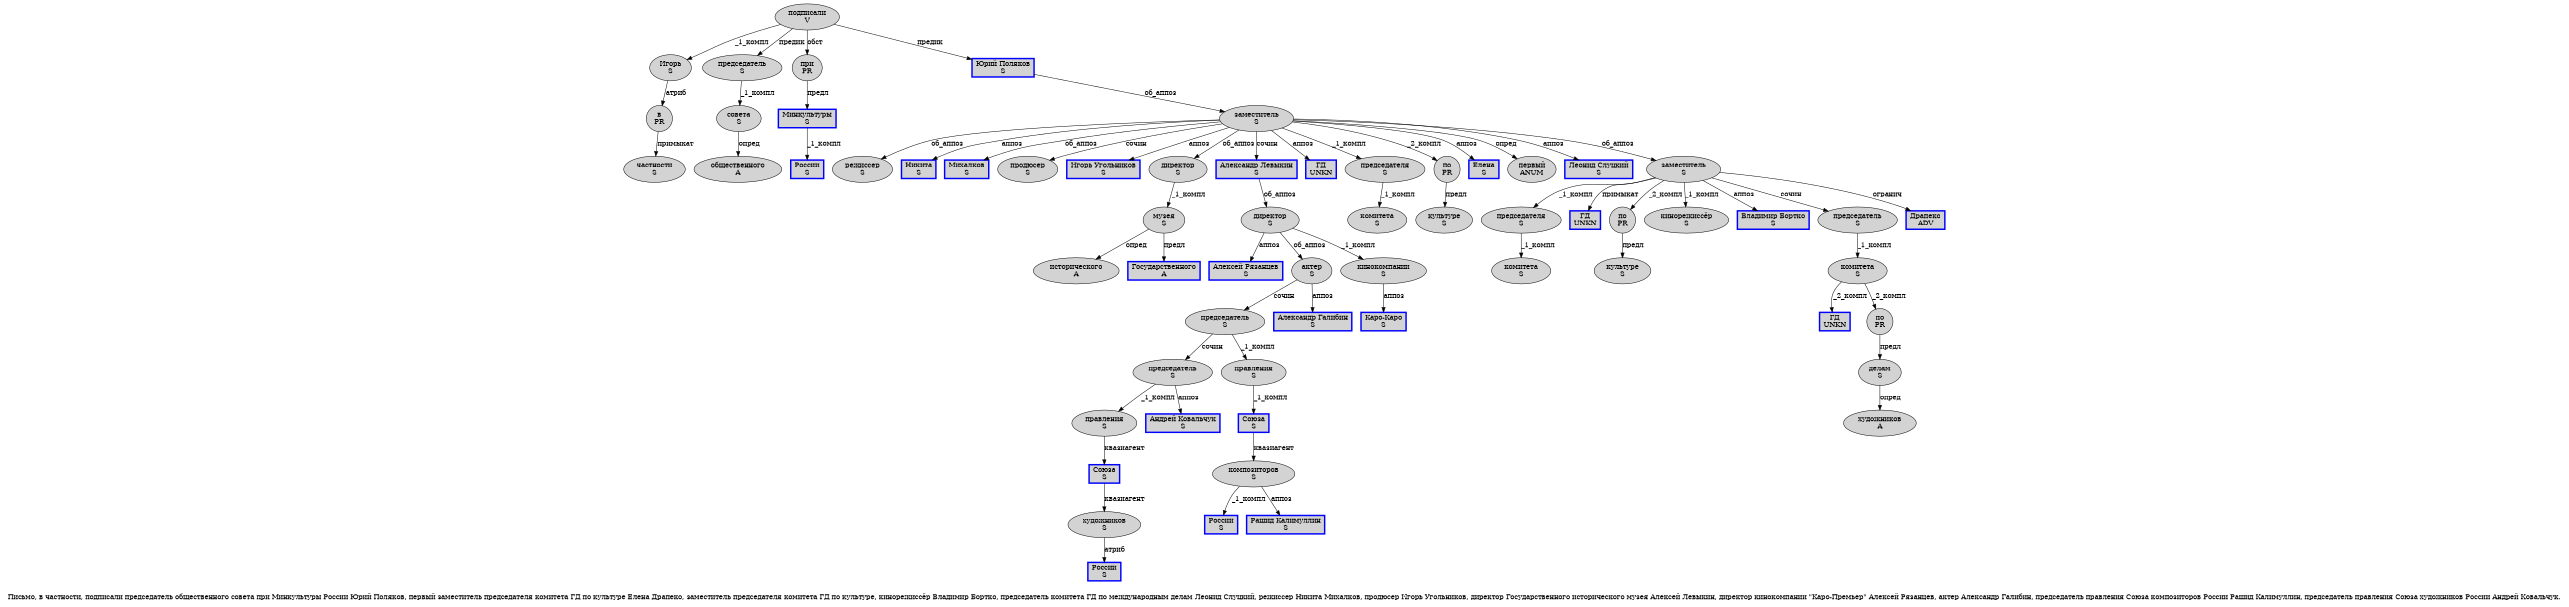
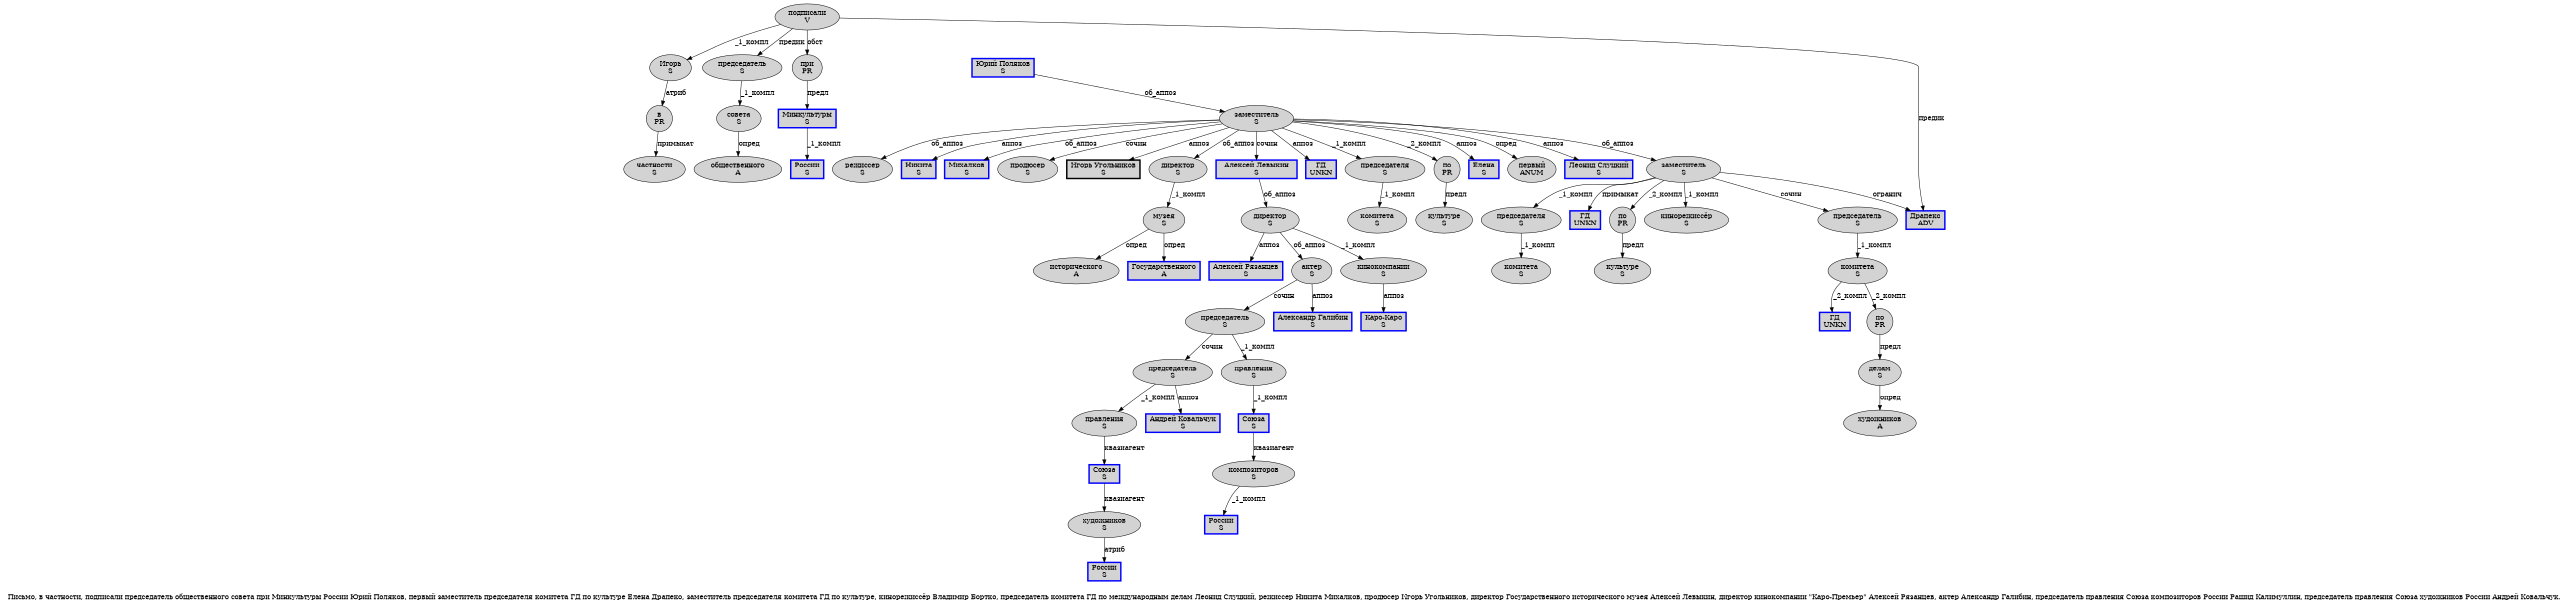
edge "подписали V" -> "Юрий Поляков S": now "подписали V" -> "Драпеко ADV"
node "Игорь Угольников S": color blue -> black
node "Александр Левыкин S": label "Александр Левыкин S" -> "Алексей Левыкин S"
node "Владимир Бортко S": removed
edge "музея S" -> "Государственного A": label "предл" -> "опред"
node "Рашид Калимуллин S": removed
